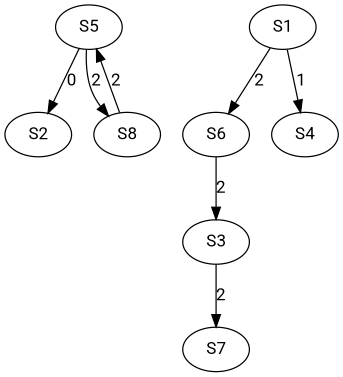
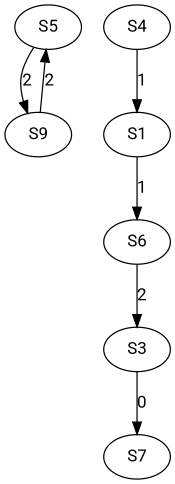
edge "S1" -> "S4": reversed
edge "S1" -> "S6": label "2" -> "1"
node "S2": removed
node "S8": label "S8" -> "S9"
edge "S3" -> "S7": label "2" -> "0"
